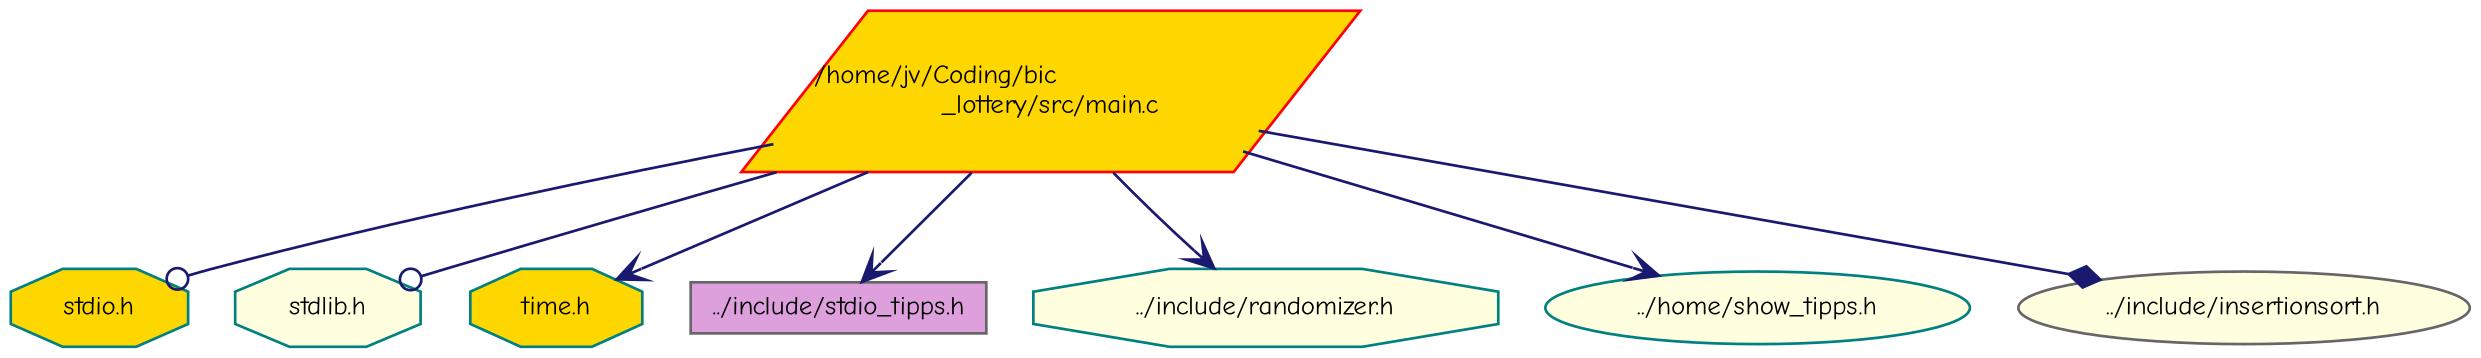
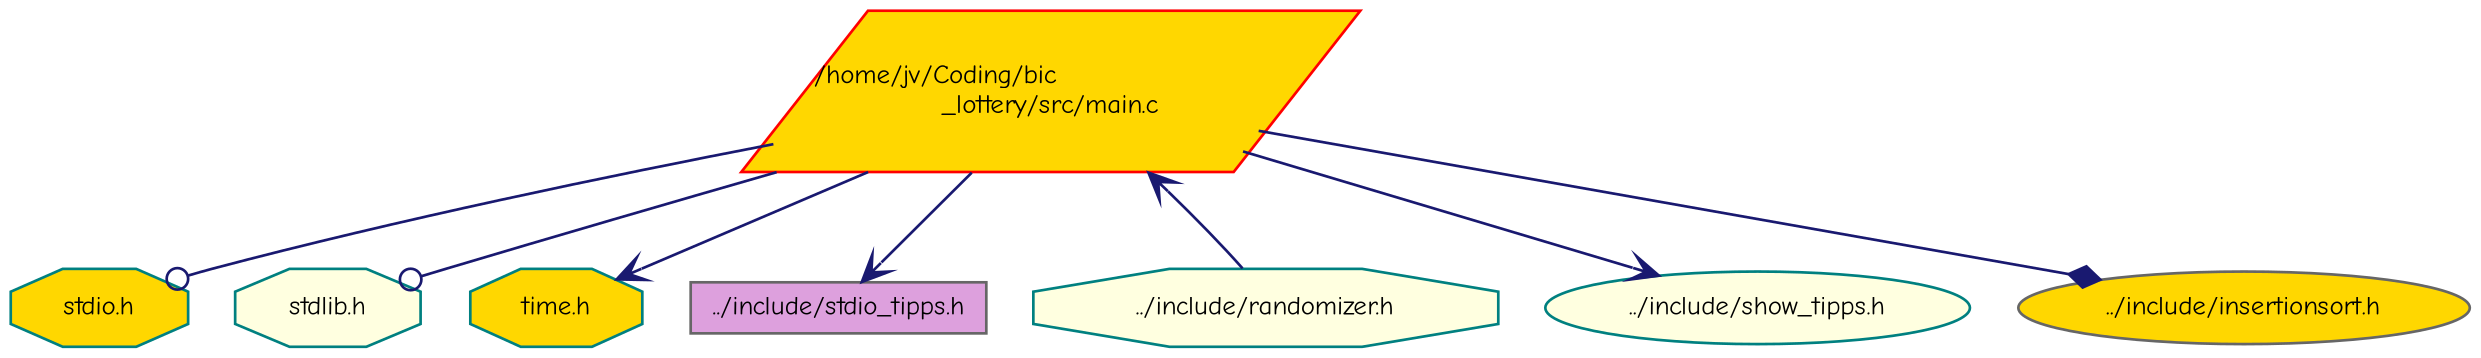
edge "/home/jv/Coding/bic _lottery/src/main.c" -> "../include/randomizer.h": reversed
node "../home/show_tipps.h": label "../home/show_tipps.h" -> "../include/show_tipps.h"
node "../include/insertionsort.h": fillcolor lightyellow -> gold
